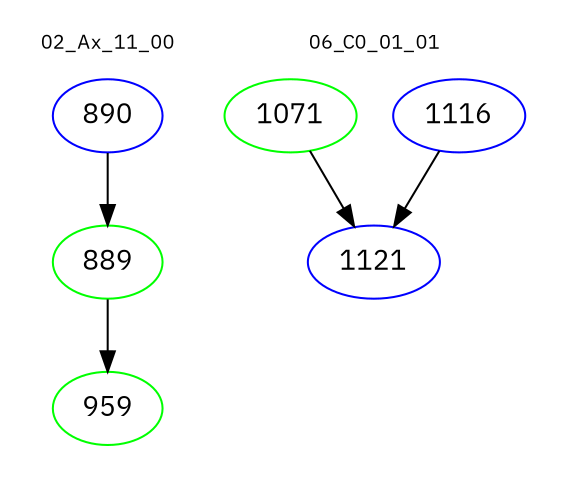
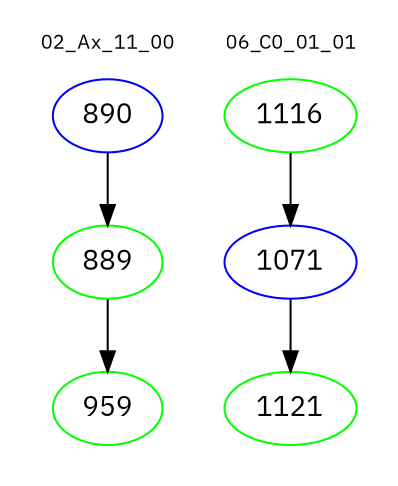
node "1071": color green -> blue
node "1116": color blue -> green
edge "1116" -> "1121": now "1116" -> "1071"
node "1121": color blue -> green
